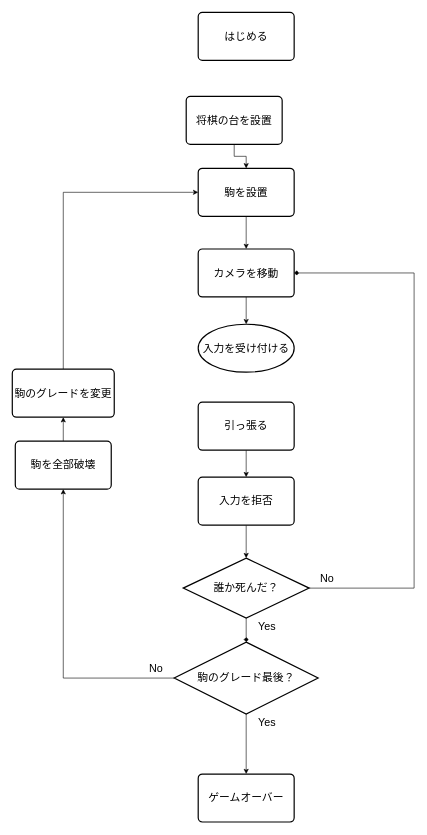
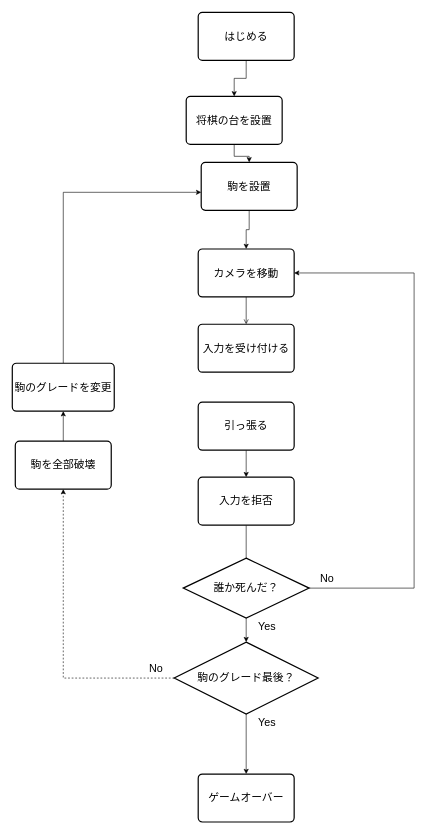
edge "はじめる" -> "将棋の台を設置": added
node "駒を設置": moved (246, 192) -> (249, 186)
edge "誰か死んだ？" -> "カメラを移動": arrowhead diamond -> classic
edge "カメラを移動" -> "入力を受け付ける": arrowhead classic -> open
node "入力を受け付ける": shape ellipse -> rounded rectangle
node "駒のグレードを変更": moved (63, 393) -> (63, 387)
edge "入力を拒否" -> "誰か死んだ？": arrowhead classic -> none
edge "誰か死んだ？" -> "駒のグレード最後？": arrowhead diamond -> classic
edge "駒のグレード最後？" -> "駒を全部破壊": style solid -> dashed
